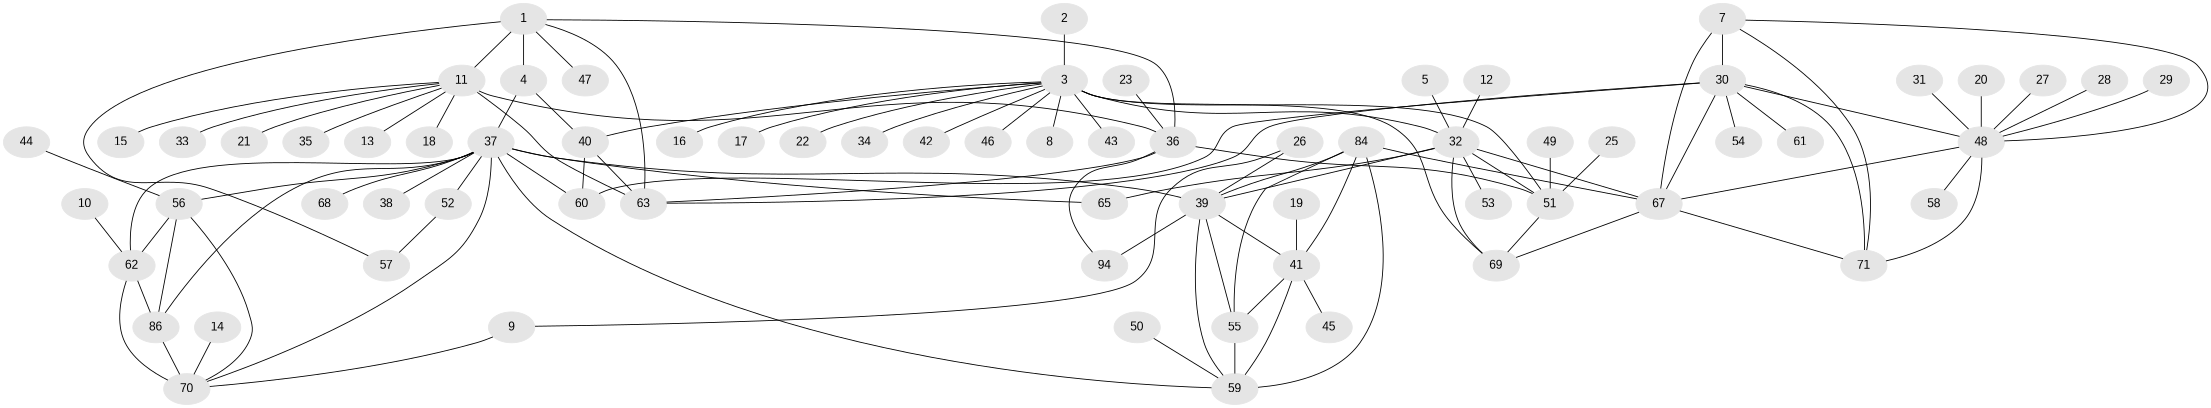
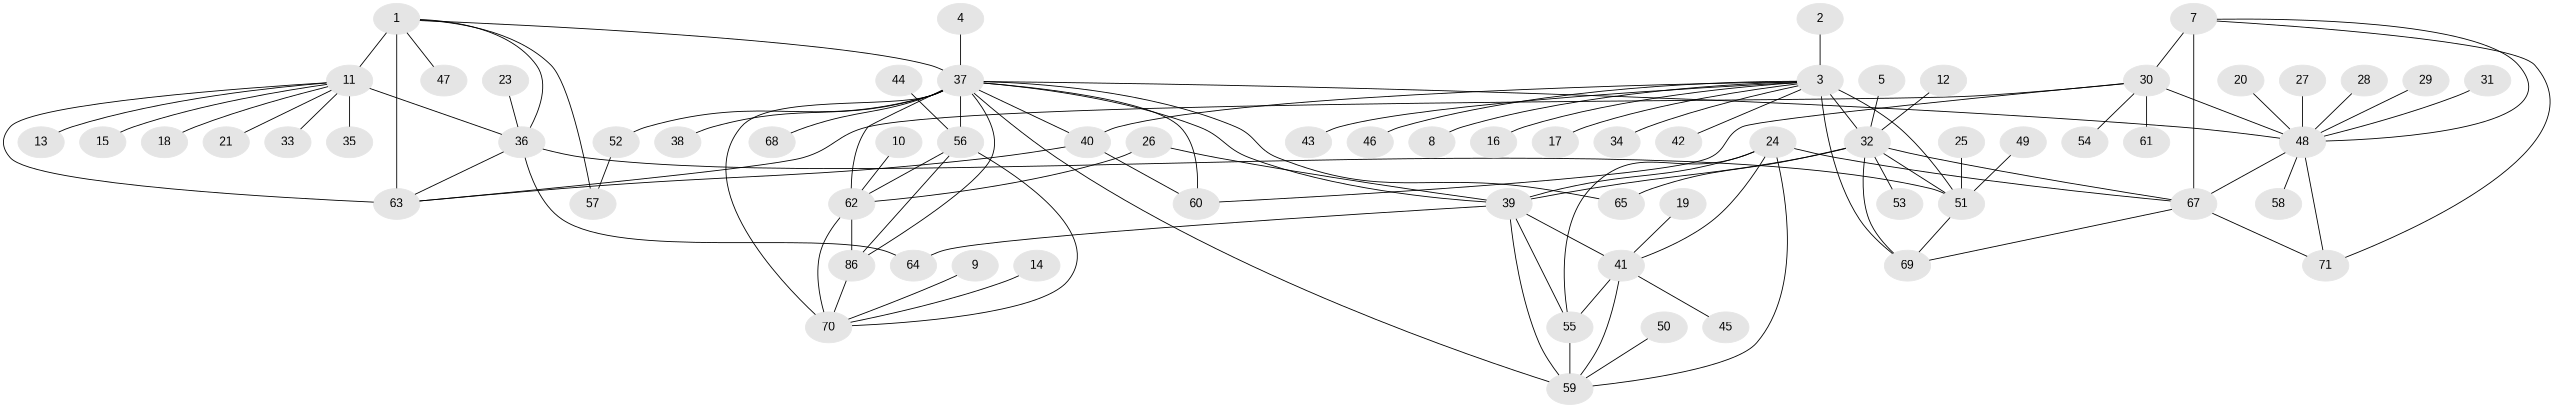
edge "1" -- "4": now "1" -- "37"
edge "37" -- "48": added
edge "4" -- "40": now "37" -- "40"
edge "30" -- "71": removed
node "22": removed
node "84": label "84" -> "24"
edge "30" -- "67": removed
node "94": label "94" -> "64"
edge "26" -- "9": now "26" -- "62"
